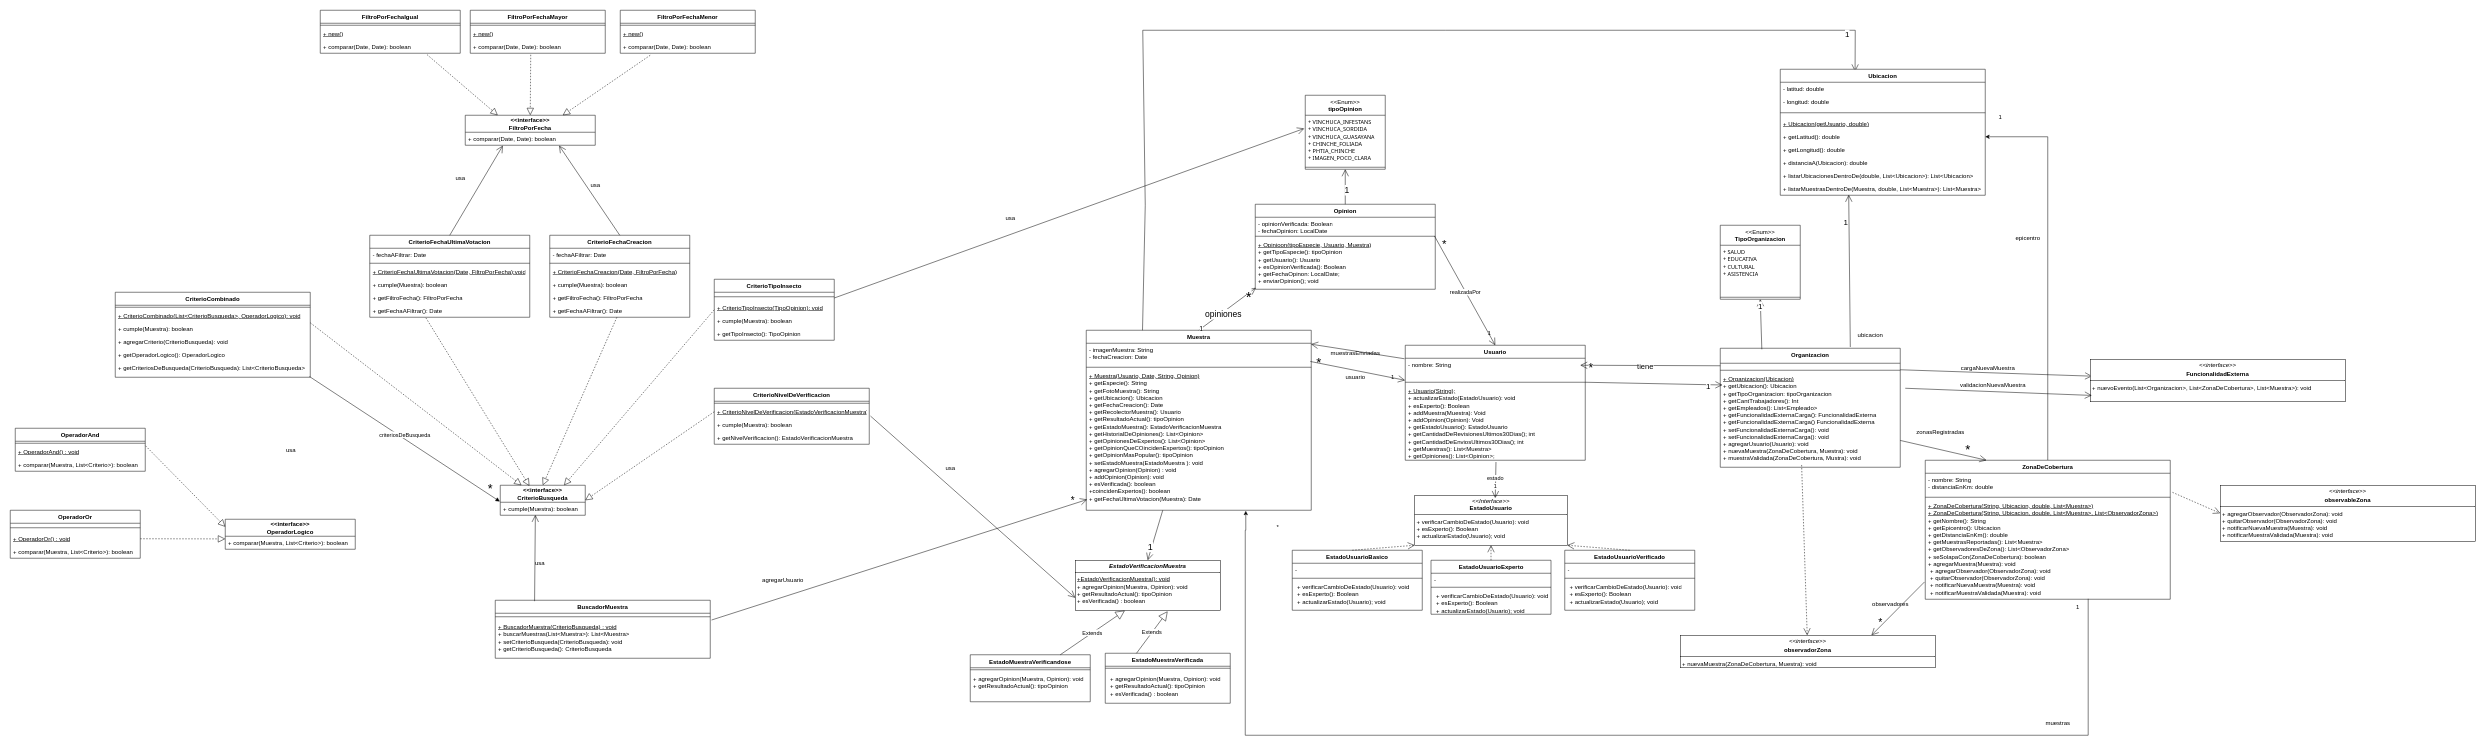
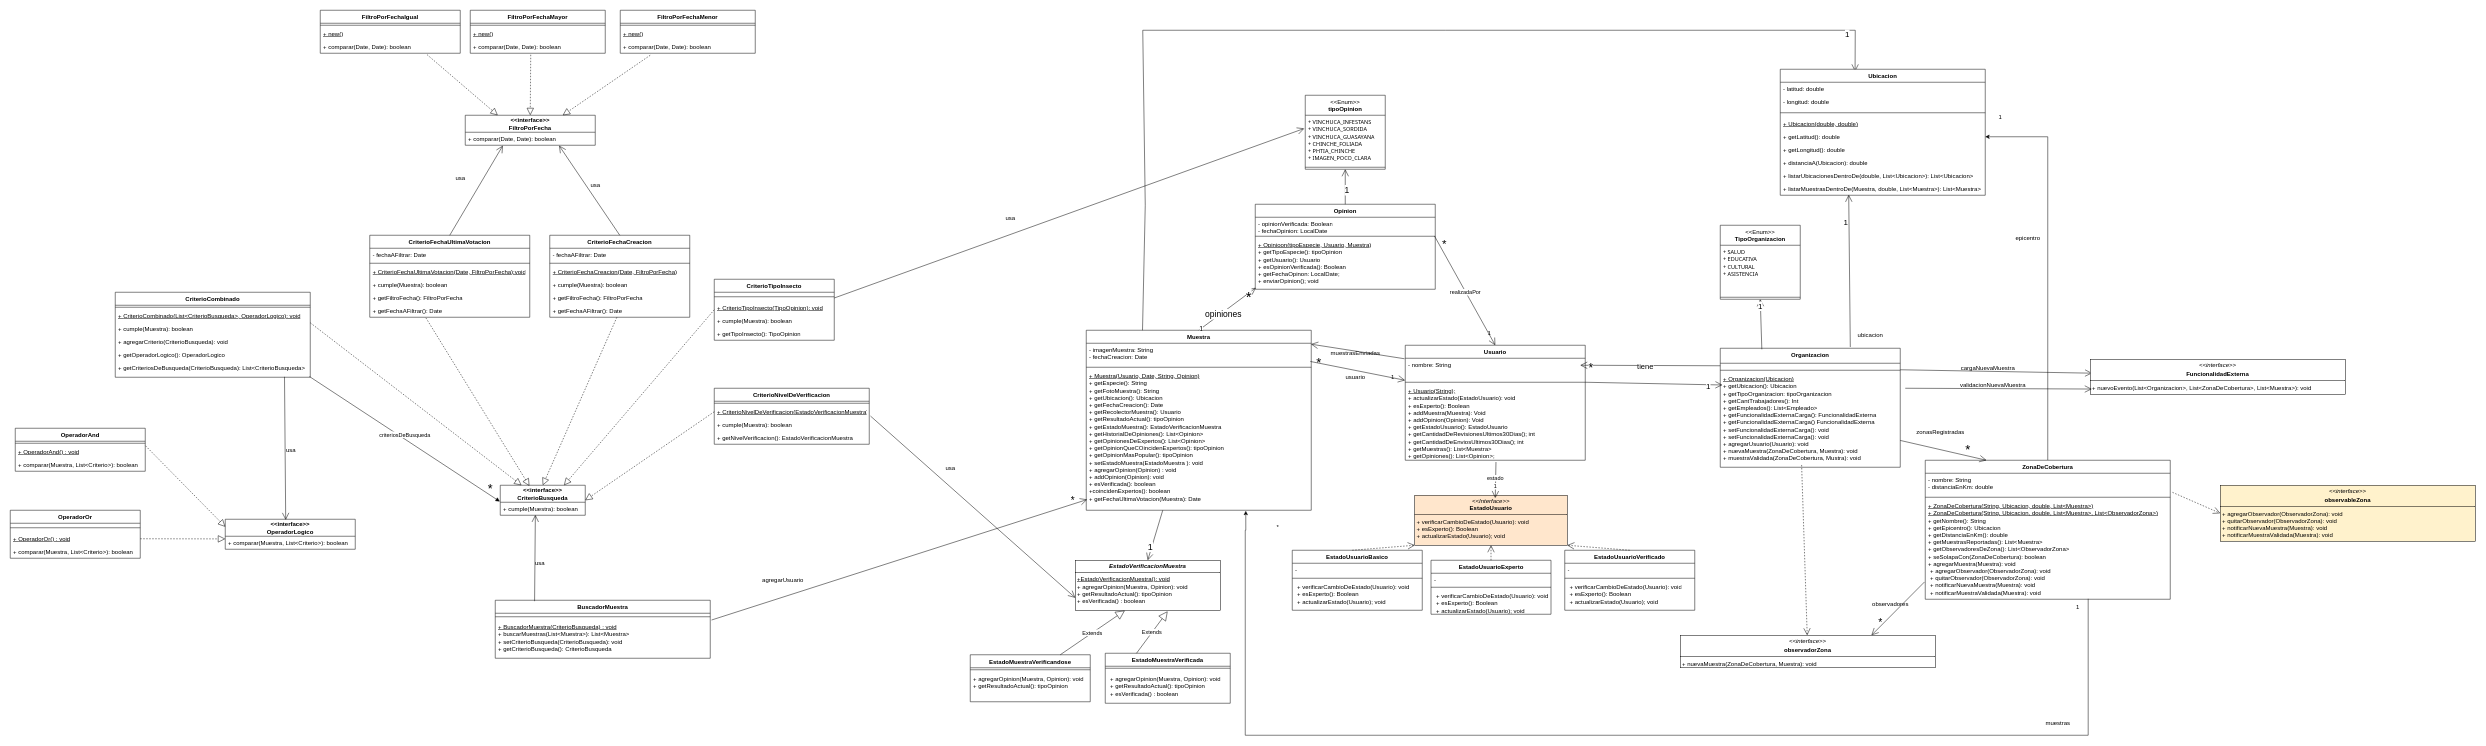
node "+ Ubicacion(getUsuario, double)": label "+ Ubicacion(getUsuario, double)" -> "+ Ubicacion(double, double)"
node "<<interface>> FuncionalidadExterna + nuevoEvento(List<Organizacion>, List<ZonaDeCobertura>, List<Muestra>): void": size 255x43 -> 255x35
edge "+ getCriteriosDeBusqueda(CriterioBusqueda): List<CriterioBusqueda>" -> "<<interface>> OperadorLogico": added
node "<<interface>> observableZona + agregarObservador(ObservadorZona): void + quitarObservador(ObservadorZona): void + notificarNuevaMuestra(Muestra): void + notificarMuestraValidada(Muestra): void": fillcolor #ffffff -> #fff2cc
node "<<Interface>> EstadoUsuario + verificarCambioDeEstado(Usuario): void + esExperto(): Boolean + actualizarEstado(Usuario); void": fillcolor #ffffff -> #ffe6cc
